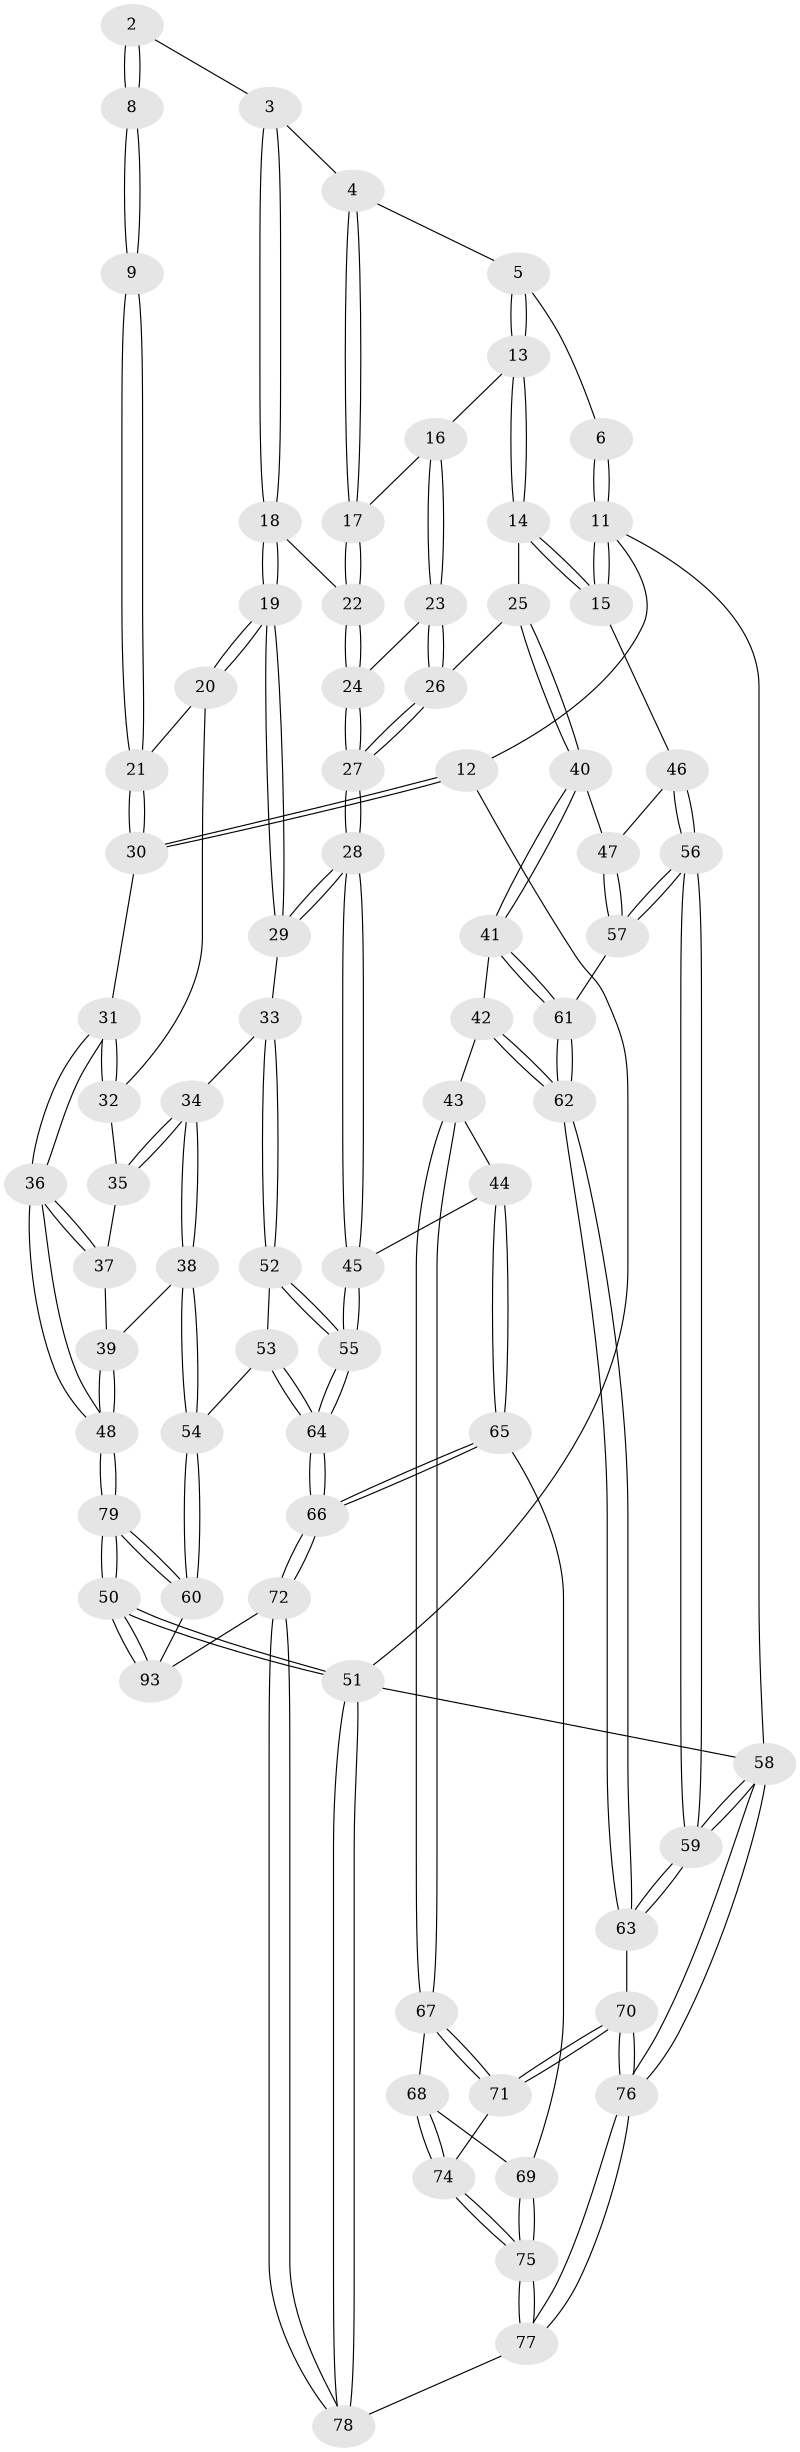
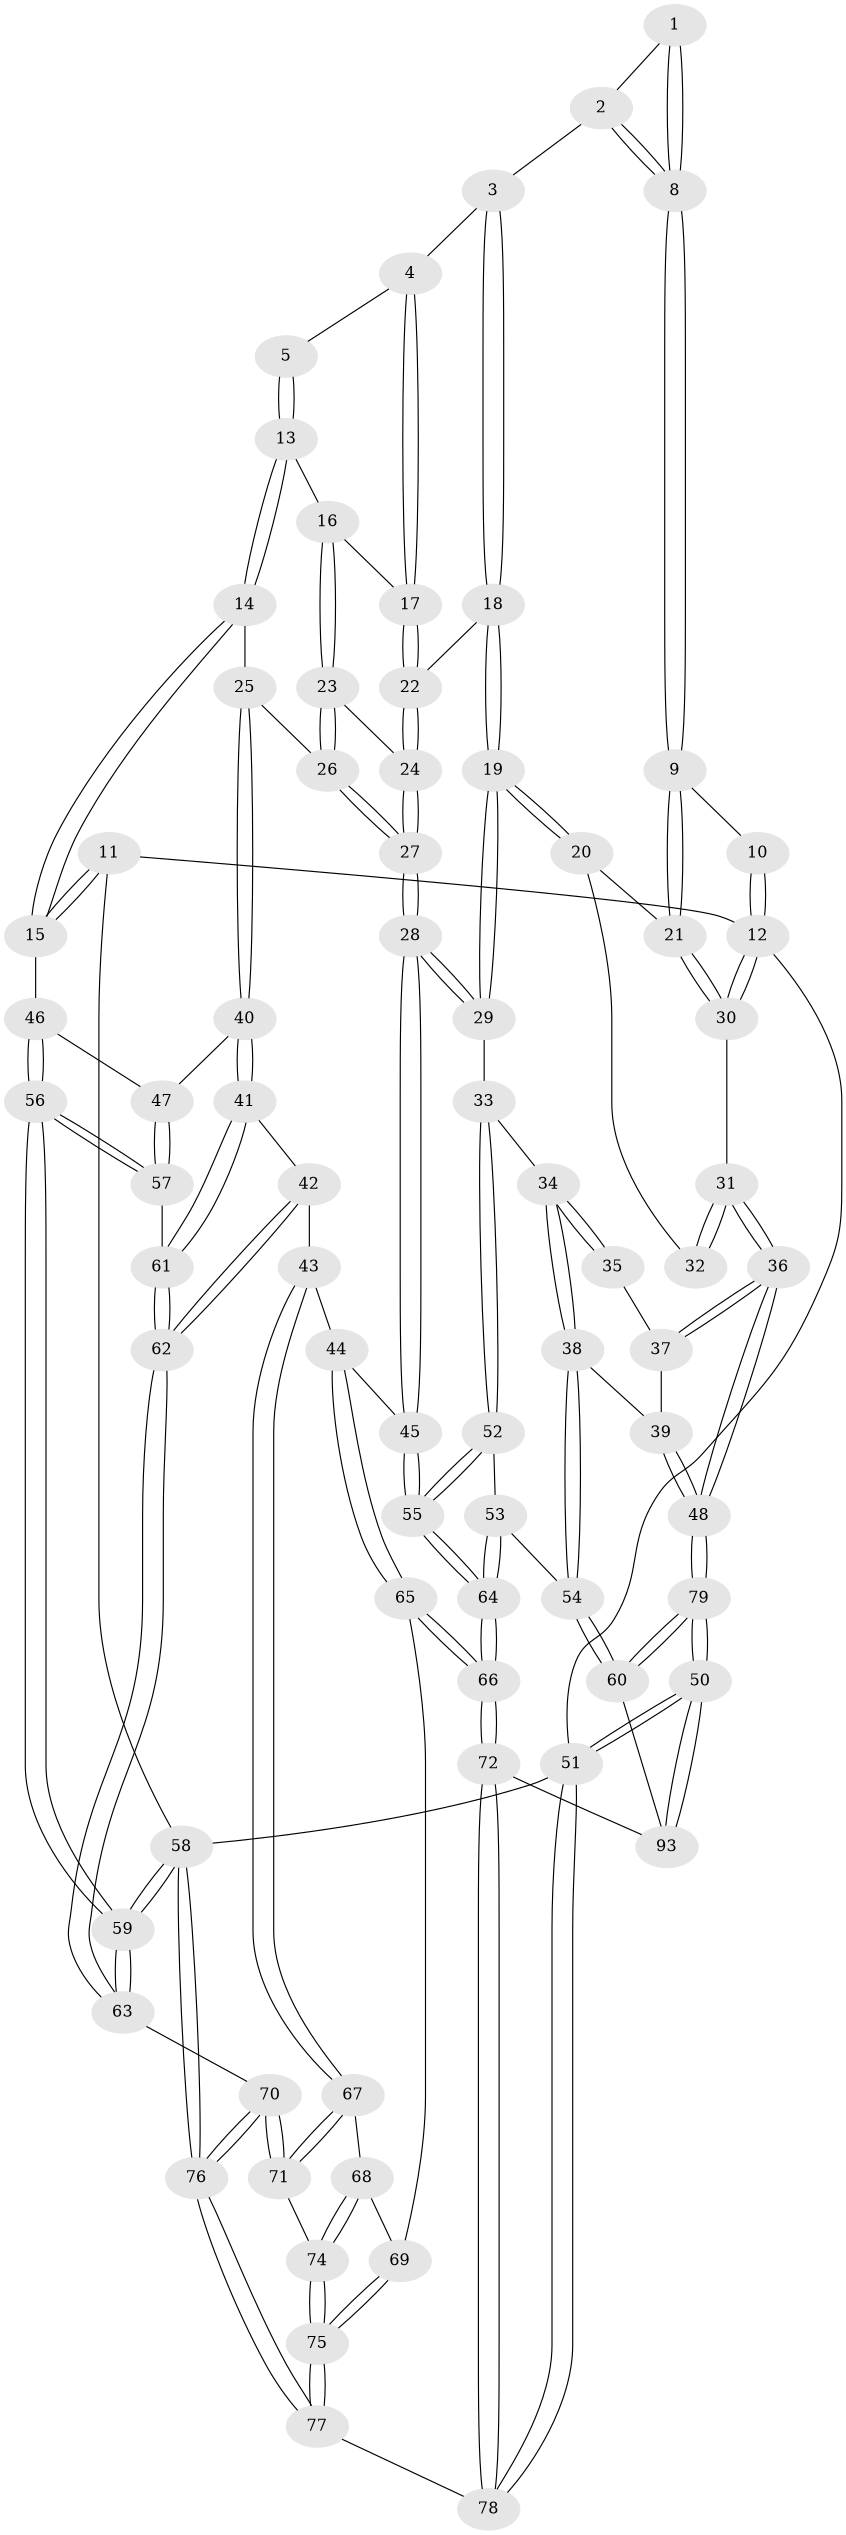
node "1": added
node "6": removed
node "10": added
edge "32" -- "35": removed
